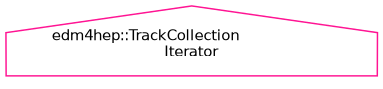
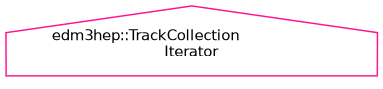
node "edm4hep::TrackCollection Iterator": label "edm4hep::TrackCollection Iterator" -> "edm3hep::TrackCollection Iterator"
